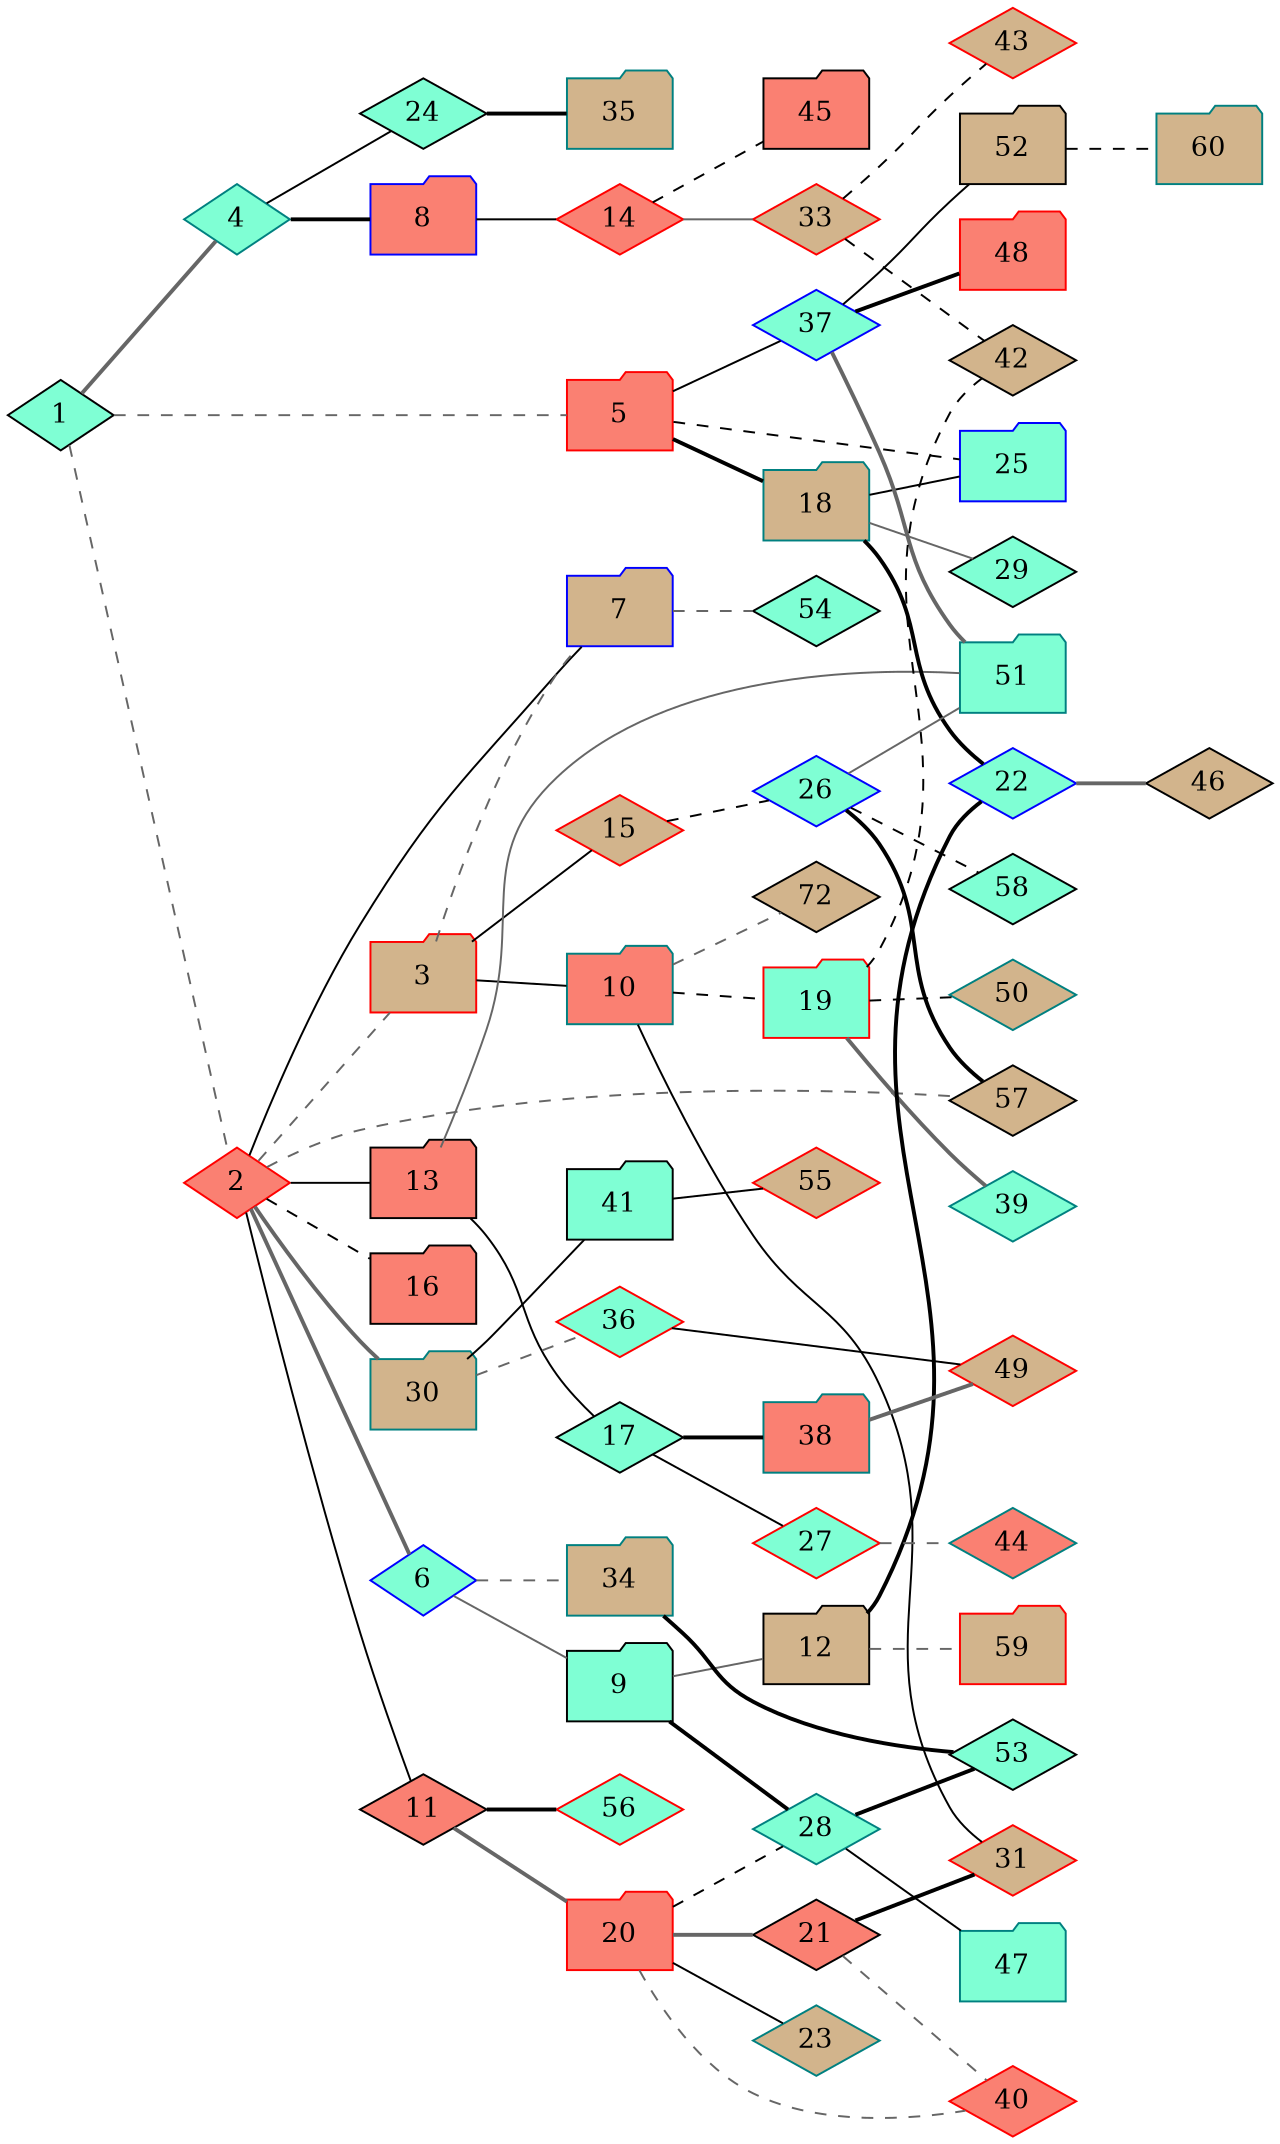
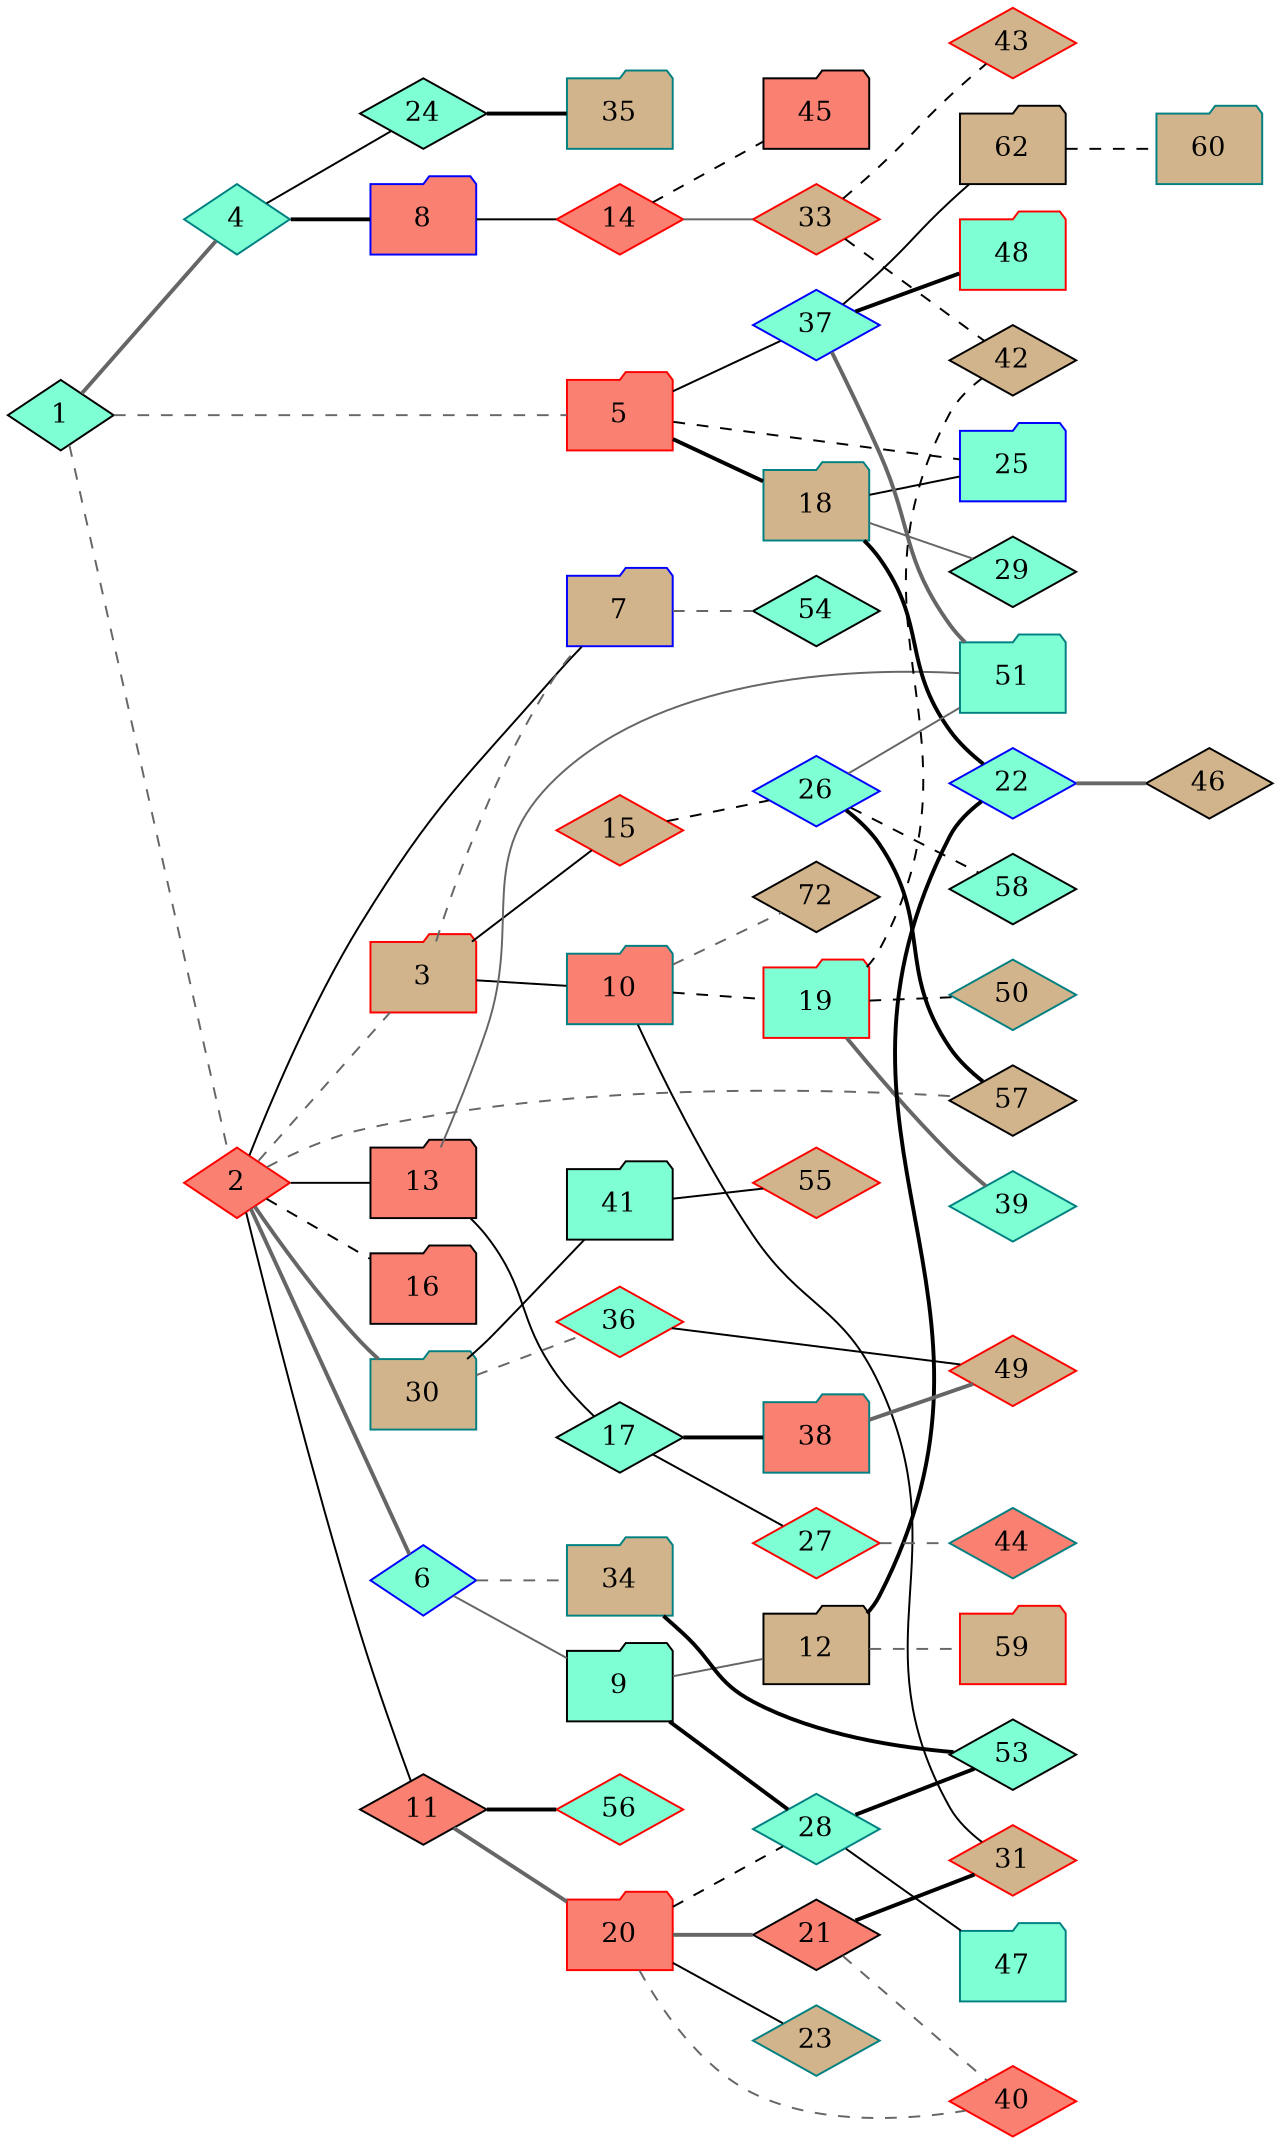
node "52": label "52" -> "62"
node "48": fillcolor salmon -> aquamarine
